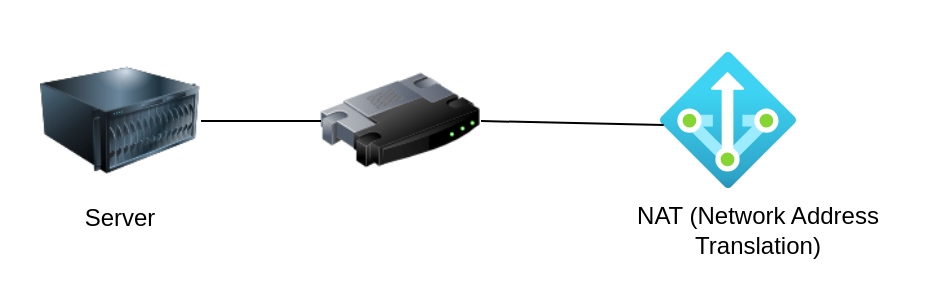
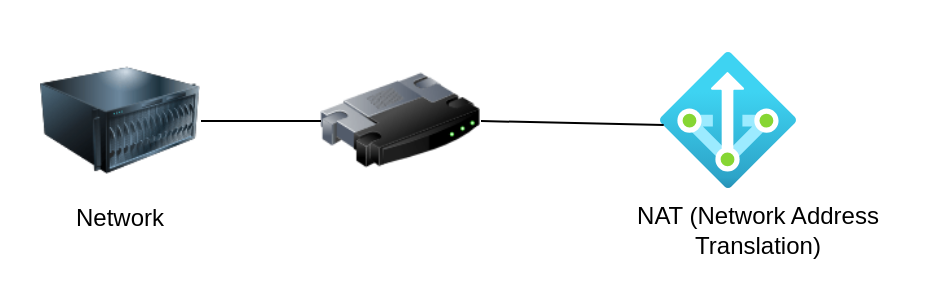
node "Server": label "Server" -> "Network"
